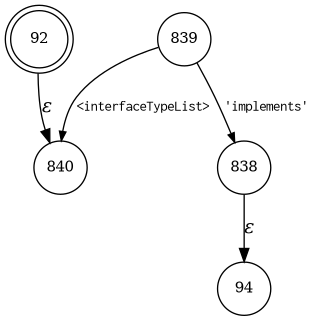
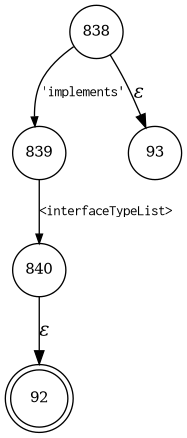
edge "839" -> "838": reversed
edge "92" -> "840": reversed
node "94": label "94" -> "93"
